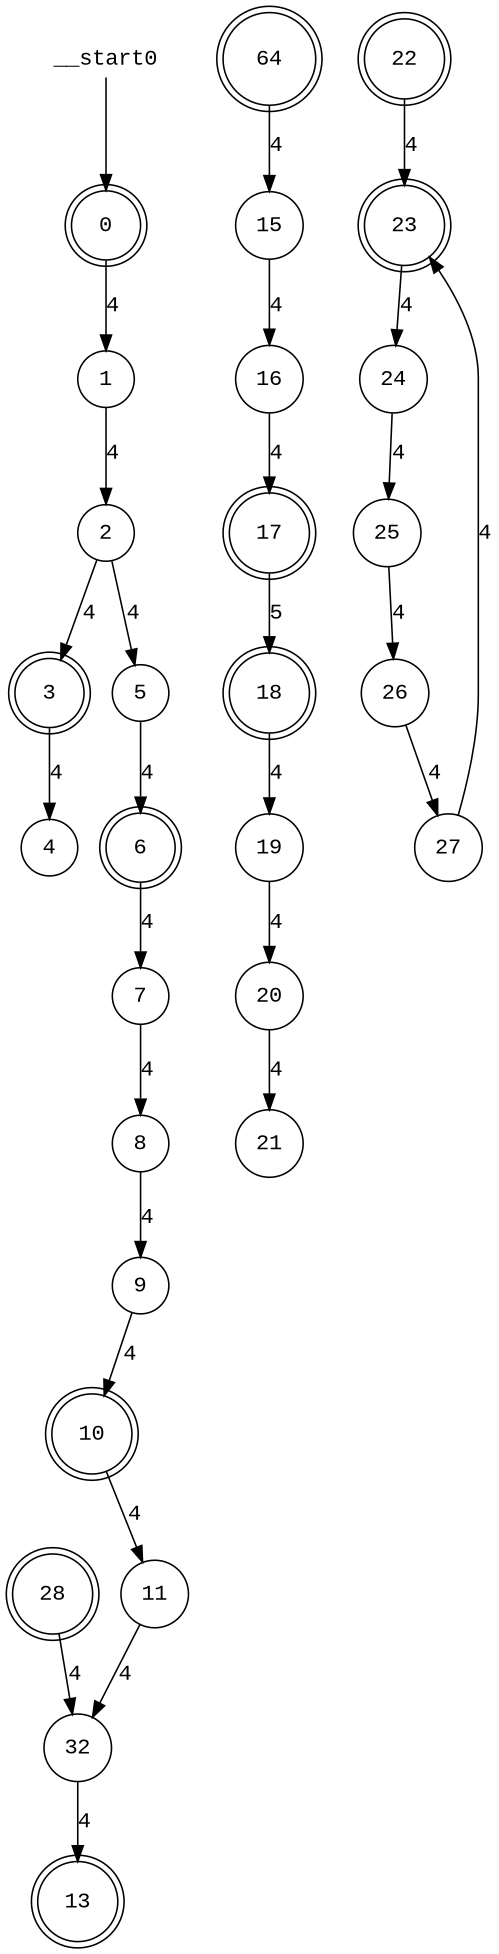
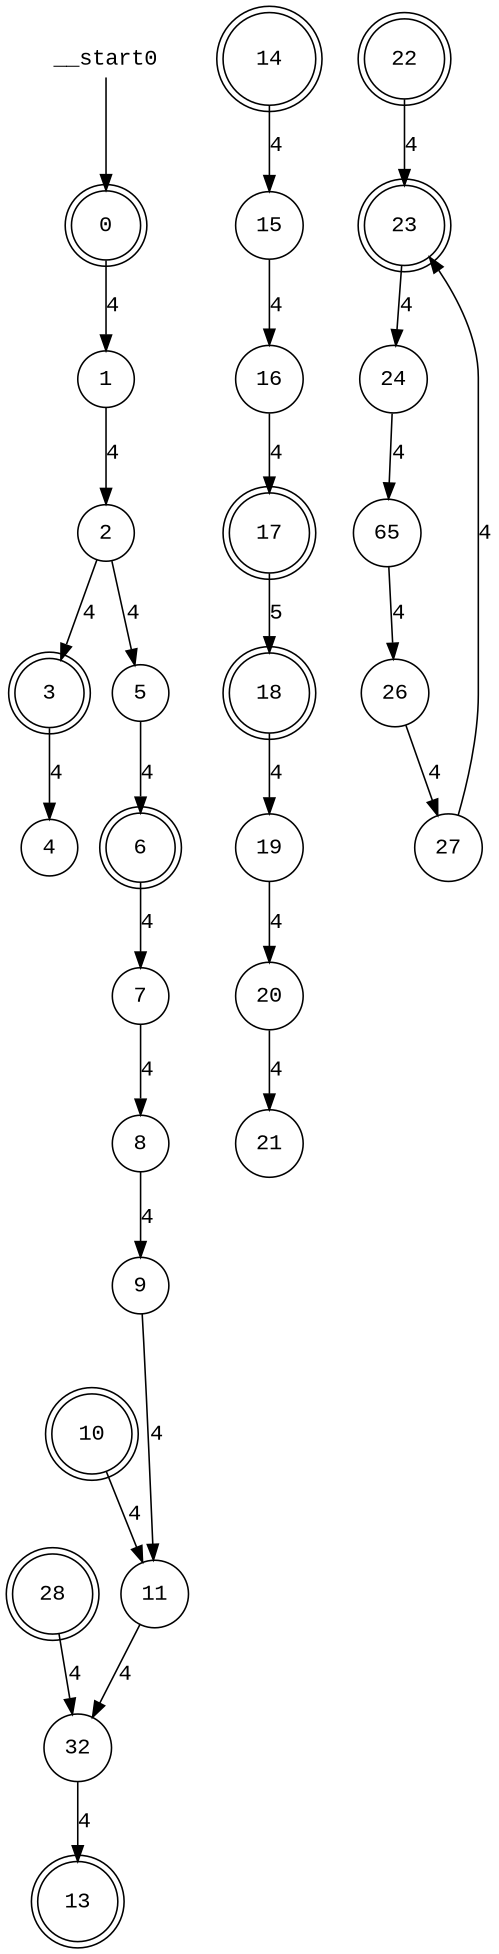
node "64": label "64" -> "14"
node "25": label "25" -> "65"
edge "9" -> "10": now "9" -> "11"
